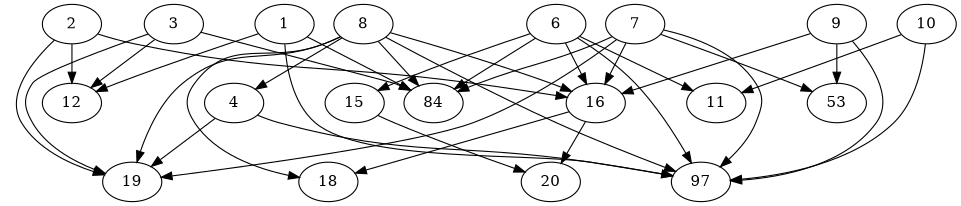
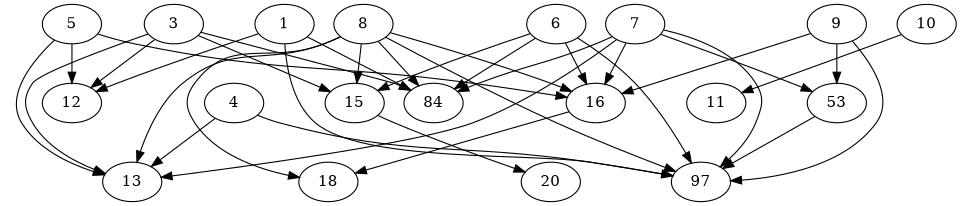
node "2": label "2" -> "5"
edge "3" -> "15": added
edge "8" -> "4": now "8" -> "15"
edge "6" -> "11": removed
edge "16" -> "20": removed
edge "10" -> "97": now "53" -> "97"
node "19": label "19" -> "13"
